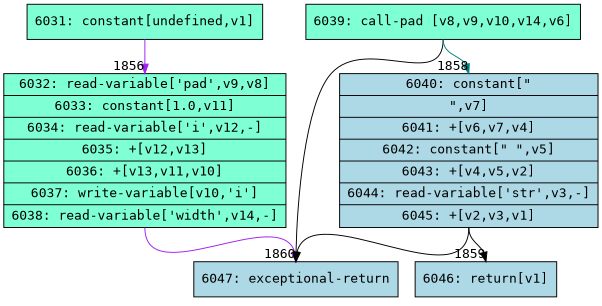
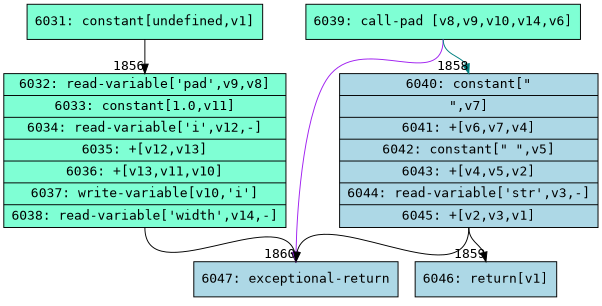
edge "6031: constant[undefined,v1]" -> "6032: read-variable['pad',v9,v8]": color purple -> black
edge "6039: call-pad [v8,v9,v10,v14,v6]" -> "6047: exceptional-return": color black -> purple
edge "6032: read-variable['pad',v9,v8]" -> "6047: exceptional-return": color purple -> black
